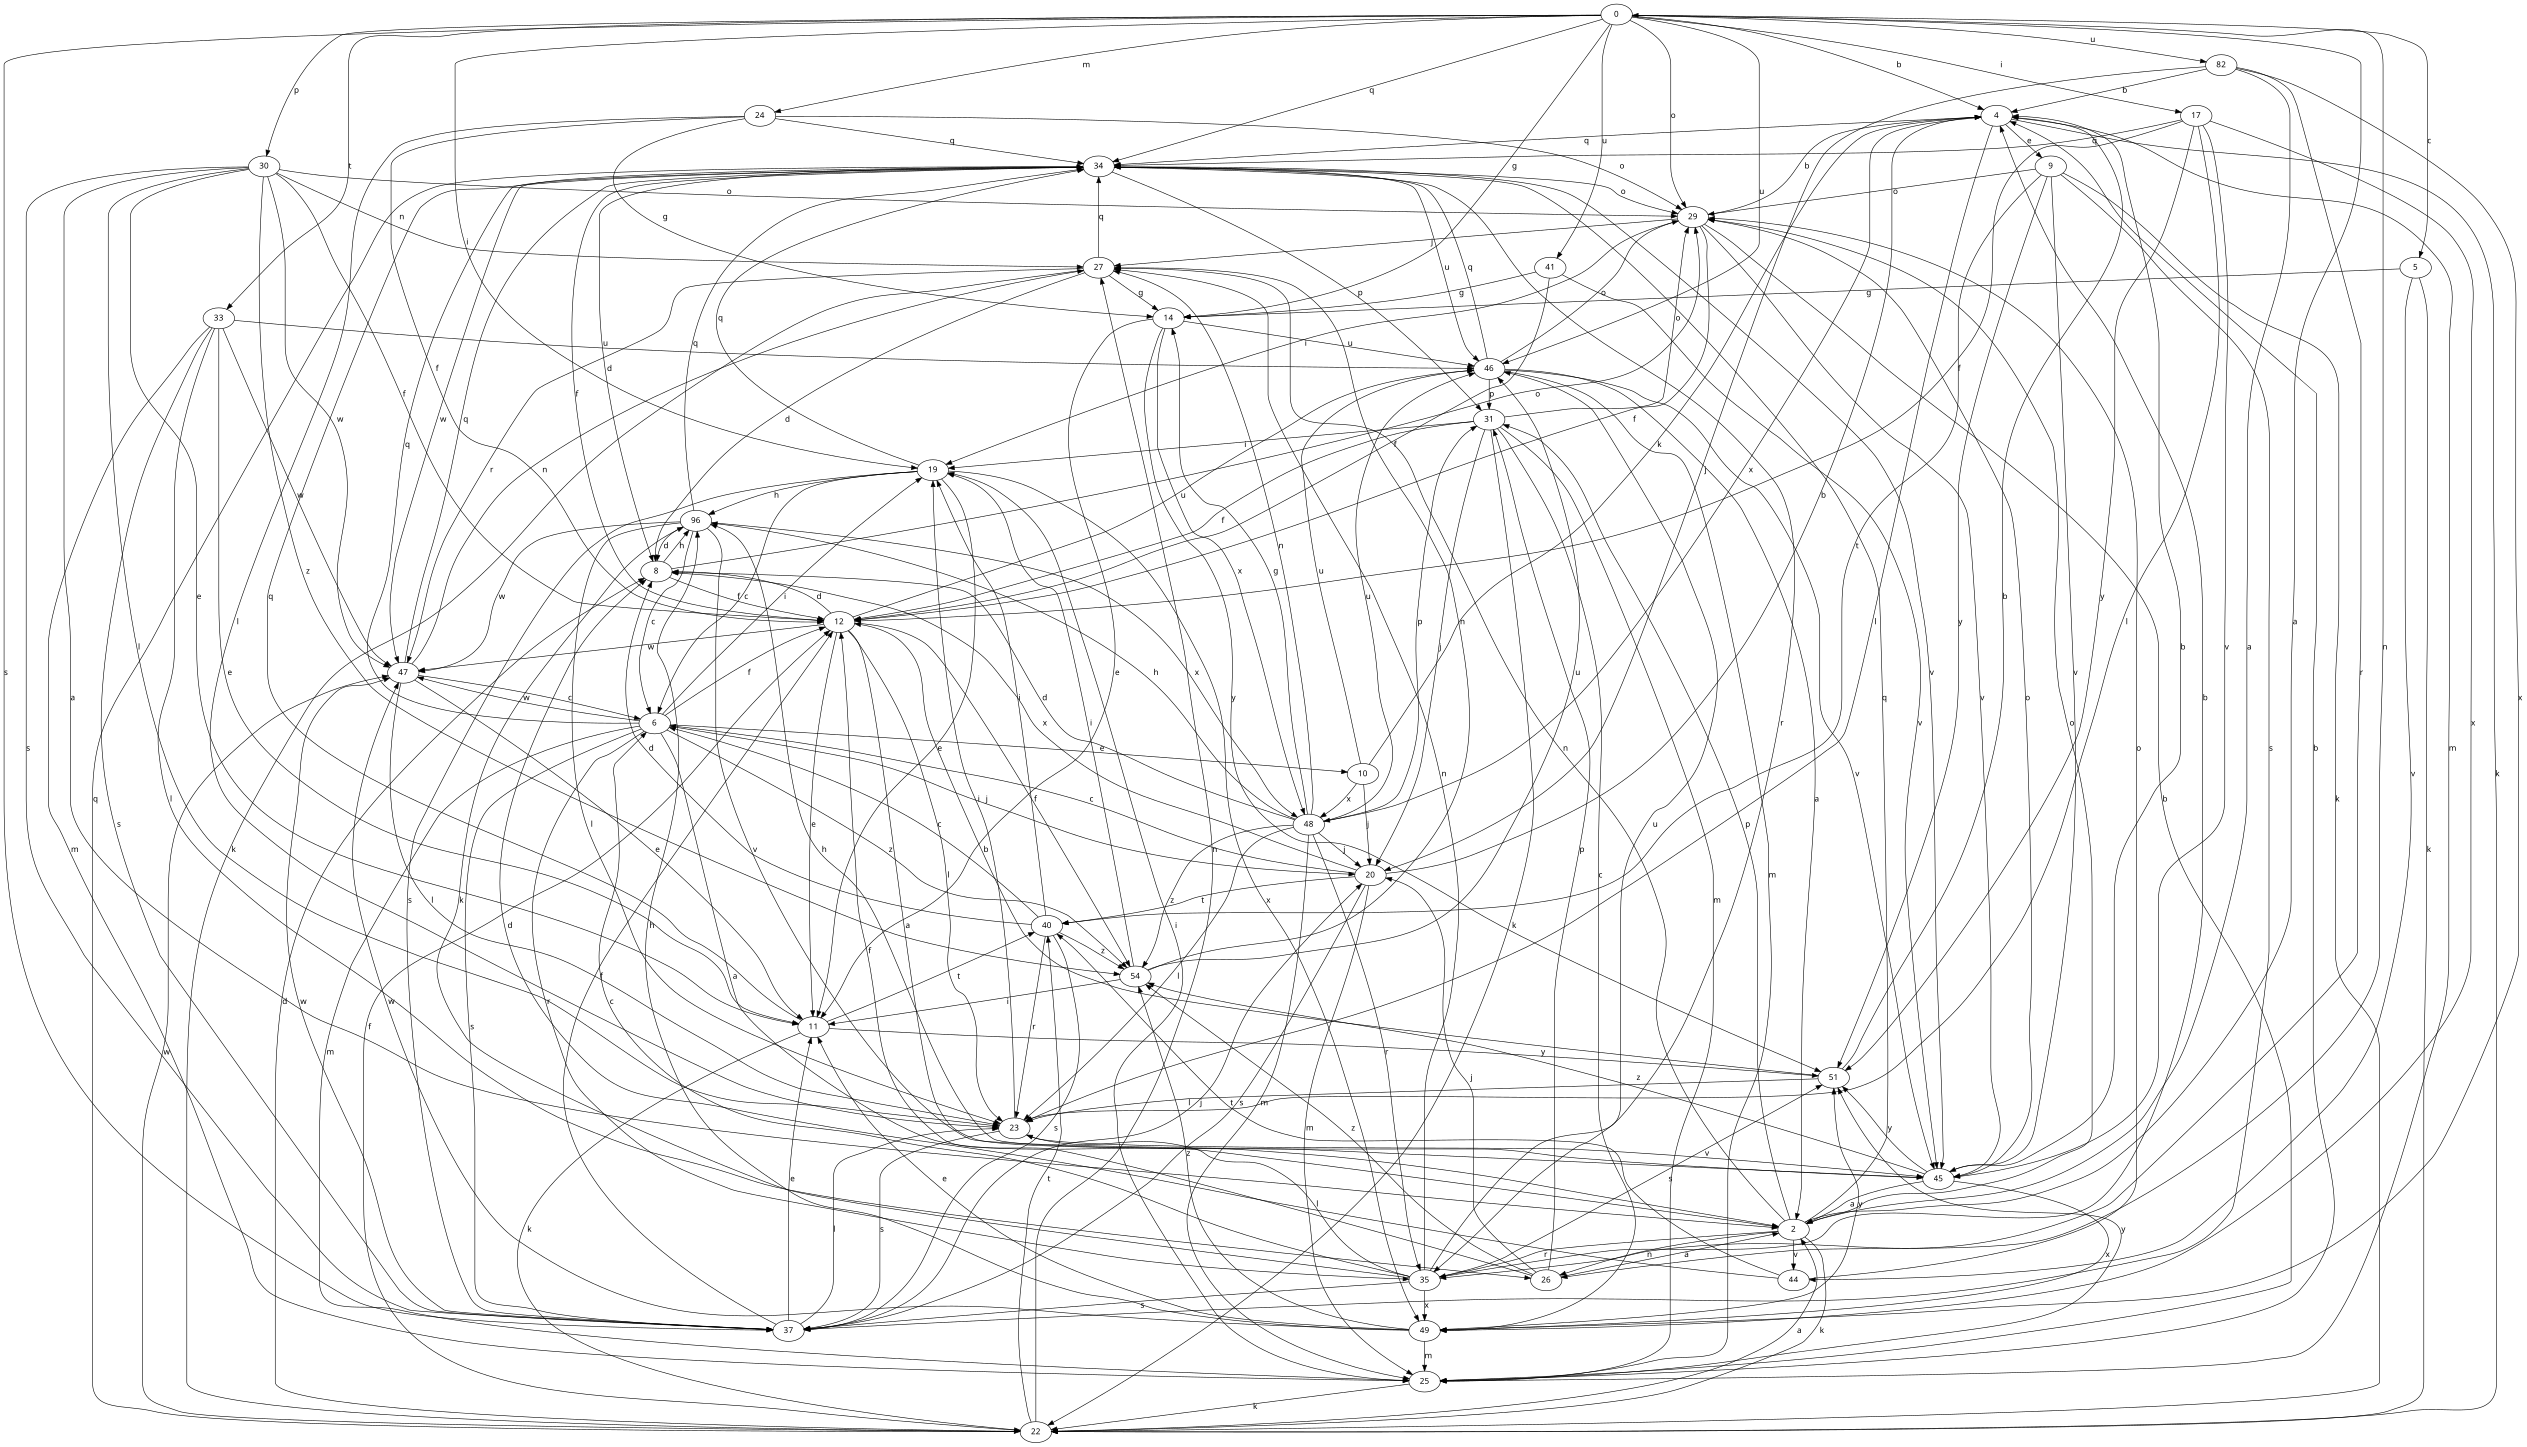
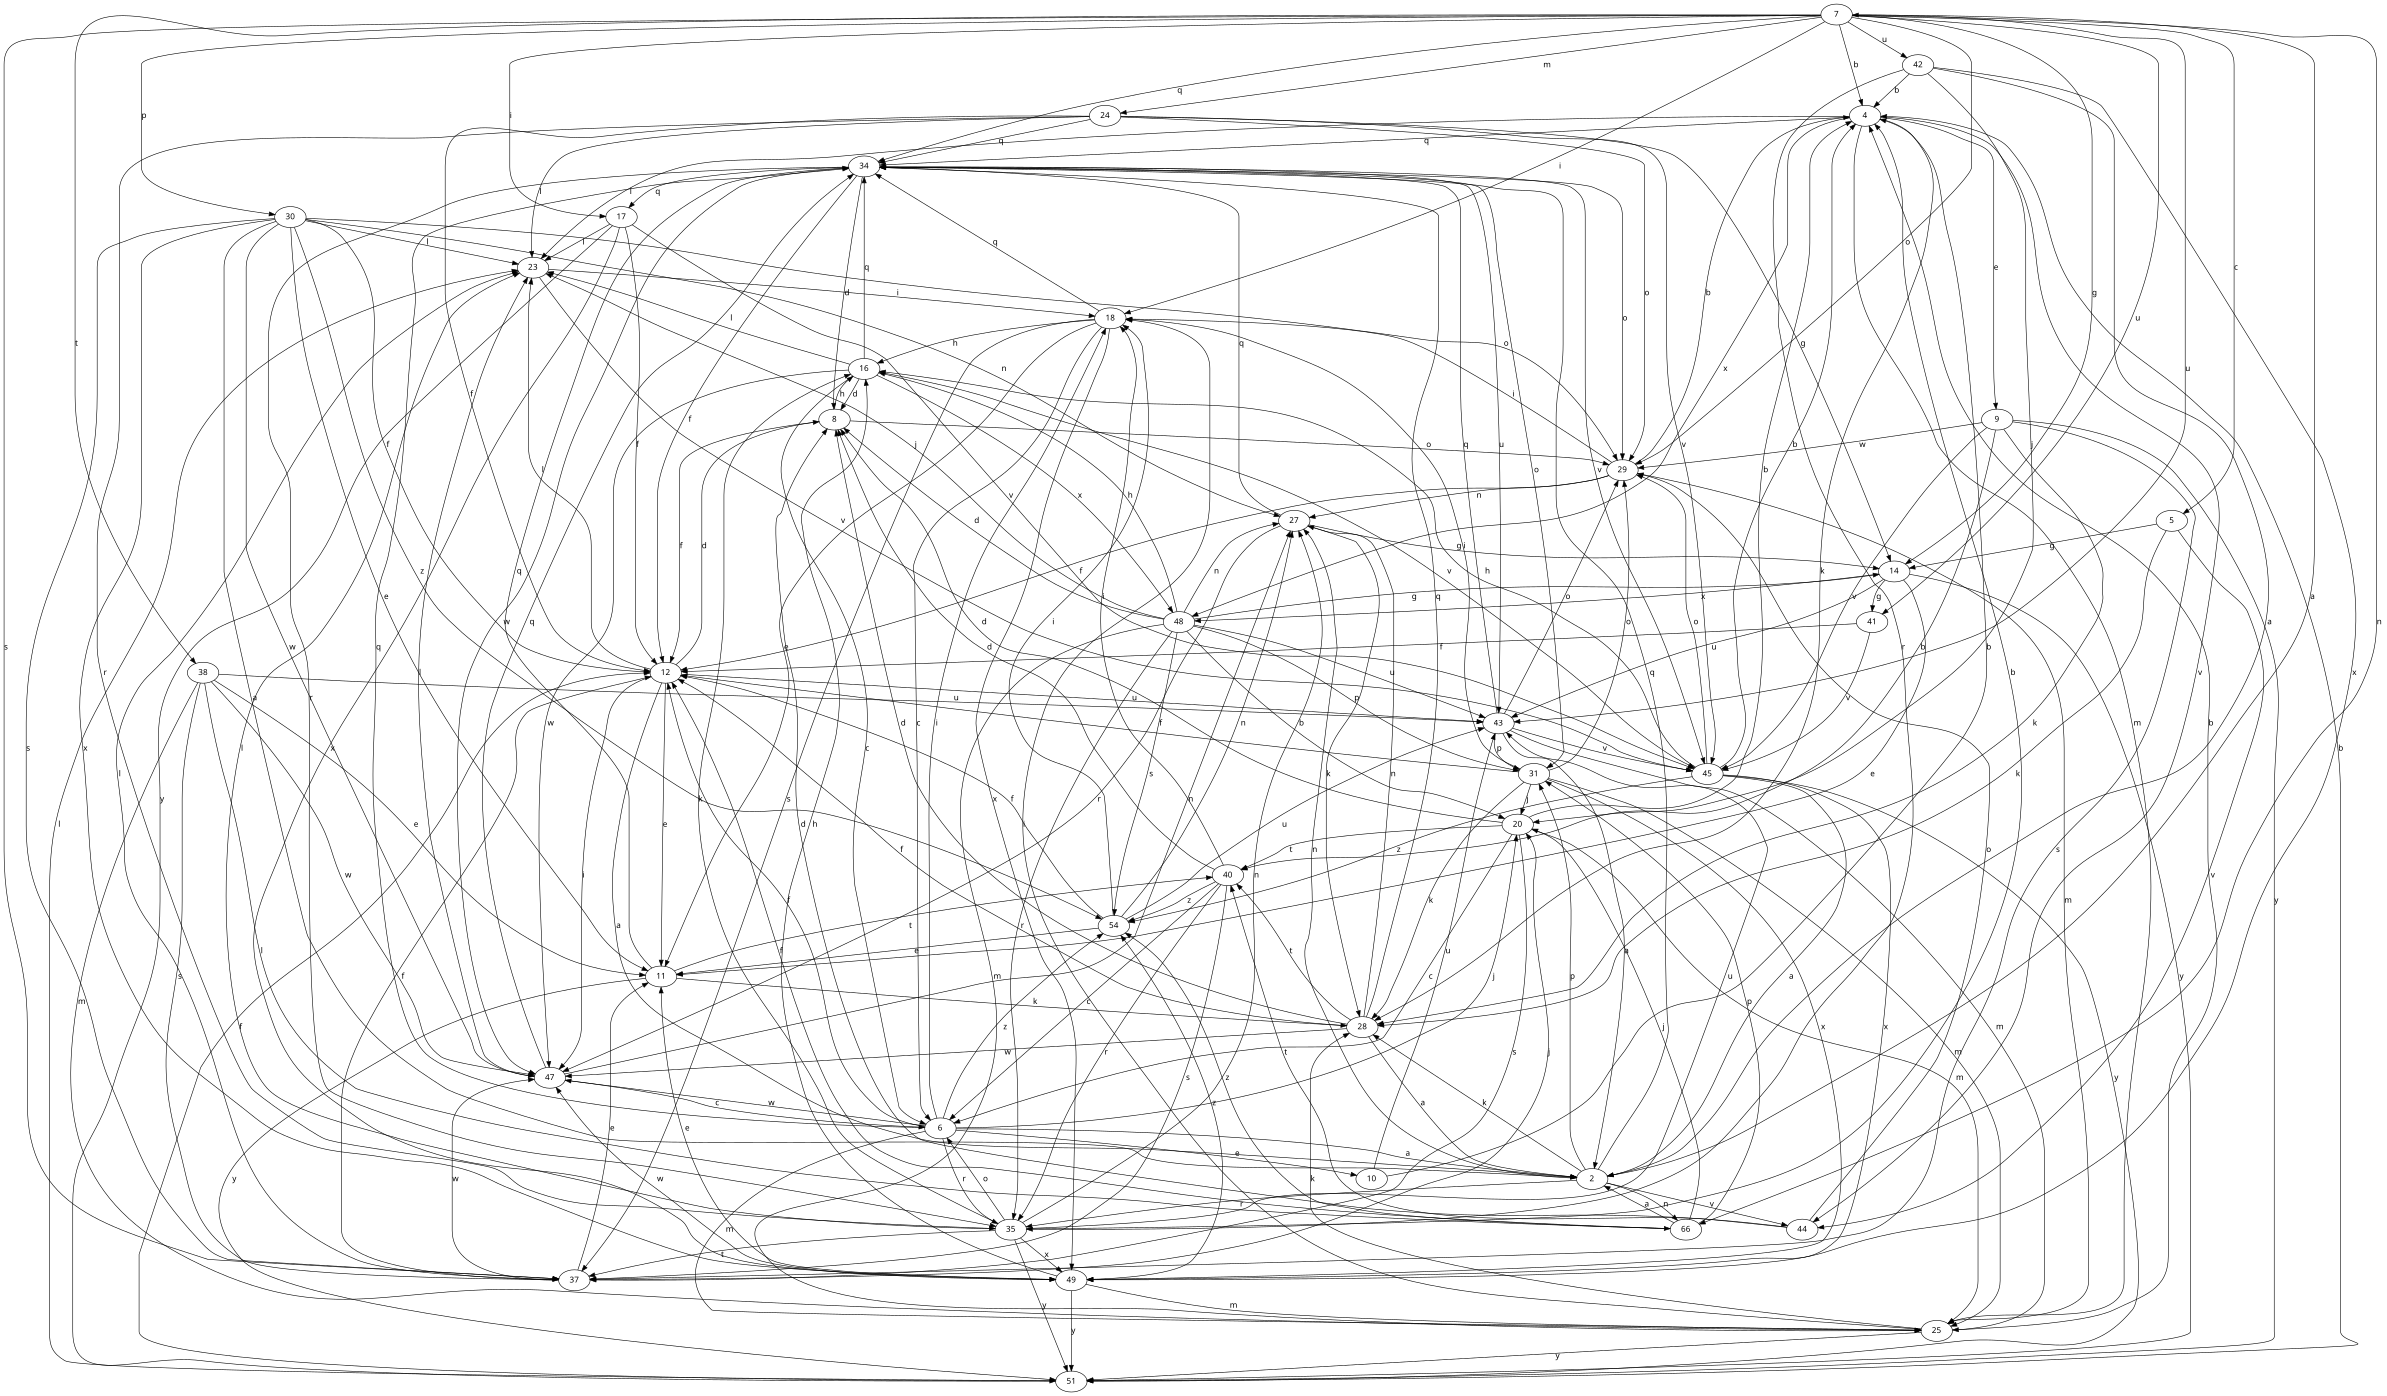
node "0": label "0" -> "7"
node "82": label "82" -> "42"
edge "17" -> "34": reversed
edge "9" -> "29": label "o" -> "w"
edge "29" -> "27": label "j" -> "n"
edge "34" -> "31": label "p" -> "o"
edge "41" -> "14": reversed
node "33": label "33" -> "38"
node "46": label "46" -> "43"
edge "27" -> "8": removed, label "d"
edge "10" -> "4": label "k" -> "b"
node "19": label "19" -> "18"
node "96": label "96" -> "16"
edge "24" -> "35": added, label "r"
edge "9" -> "40": label "t" -> "b"
edge "12" -> "47": label "w" -> "i"
edge "4" -> "44": added, label "v"
edge "29" -> "45": now "24" -> "45"
edge "20" -> "8": label "x" -> "d"
edge "2" -> "29": removed, label "o"
edge "12" -> "54": reversed
edge "29" -> "25": label "b" -> "m"
edge "10" -> "48": removed, label "x"
edge "10" -> "20": removed, label "j"
edge "47" -> "11": removed, label "e"
edge "51" -> "12": label "b" -> "f"
edge "48" -> "20": label "j" -> "b"
edge "31" -> "49": label "c" -> "x"
edge "48" -> "54": label "z" -> "s"
edge "48" -> "23": label "l" -> "j"
edge "35" -> "6": label "c" -> "o"
edge "54" -> "11": label "i" -> "e"
edge "40" -> "23": now "40" -> "35"
edge "30" -> "49": added, label "x"
edge "6" -> "37": removed, label "s"
edge "35" -> "51": label "s" -> "y"
edge "23" -> "37": removed, label "s"
node "26": label "26" -> "66"
edge "35" -> "37": label "s" -> "t"
node "22": label "22" -> "28"
